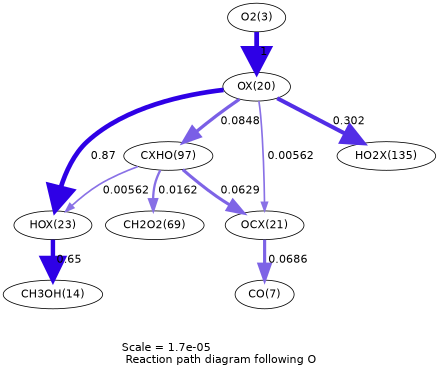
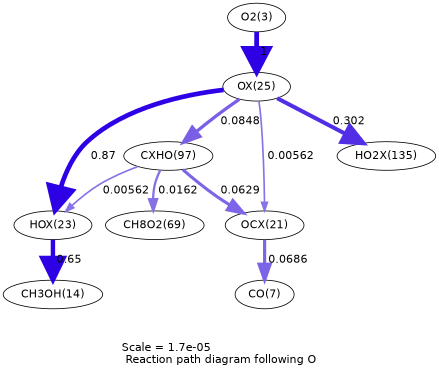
node "OX(20)": label "OX(20)" -> "OX(25)"
node "CH2O2(69)": label "CH2O2(69)" -> "CH8O2(69)"
